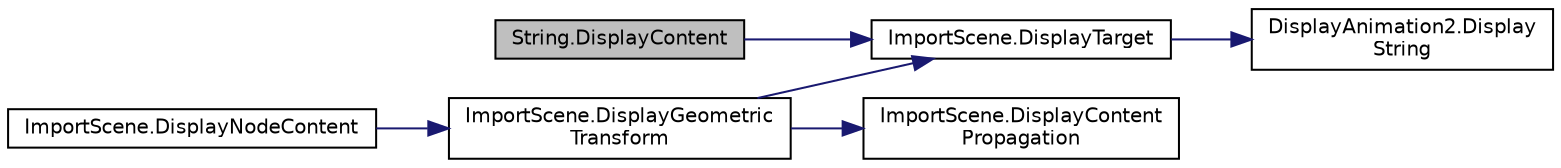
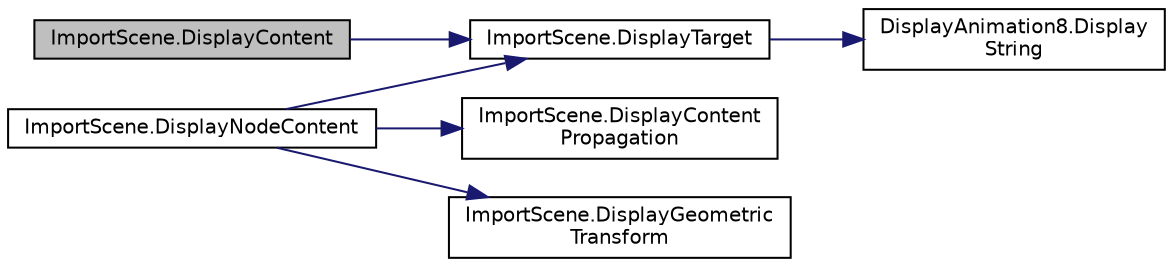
node "String.DisplayContent": label "String.DisplayContent" -> "ImportScene.DisplayContent"
node "DisplayAnimation2.Display String": label "DisplayAnimation2.Display String" -> "DisplayAnimation8.Display String"
edge "ImportScene.DisplayGeometric Transform" -> "ImportScene.DisplayTarget": now "ImportScene.DisplayNodeContent" -> "ImportScene.DisplayTarget"
edge "ImportScene.DisplayGeometric Transform" -> "ImportScene.DisplayContent Propagation": now "ImportScene.DisplayNodeContent" -> "ImportScene.DisplayContent Propagation"
